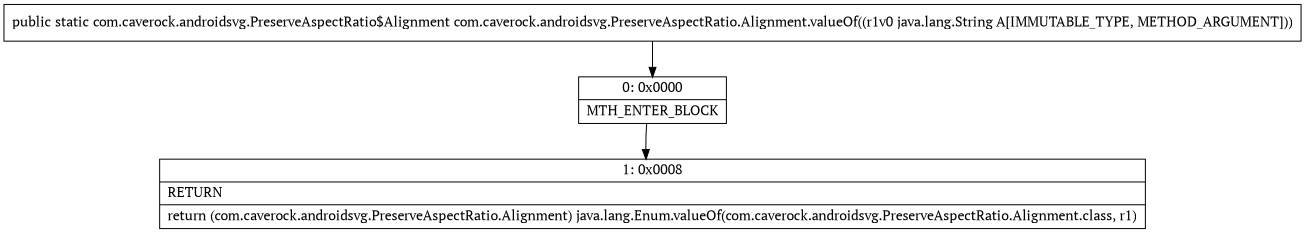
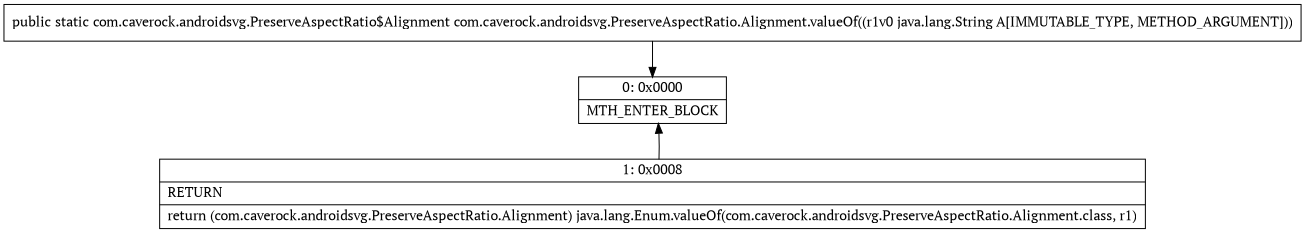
edge "0: 0x0000" -> "1: 0x0008": reversed
